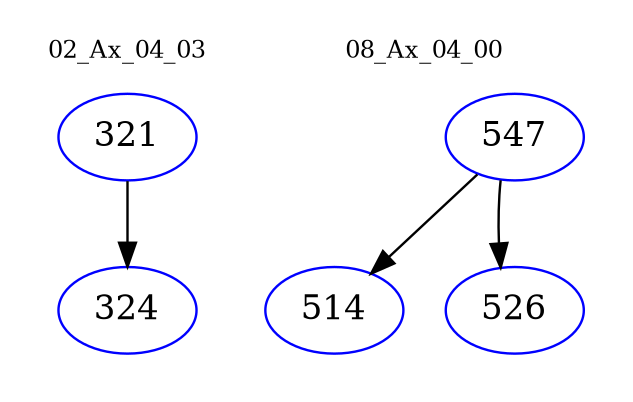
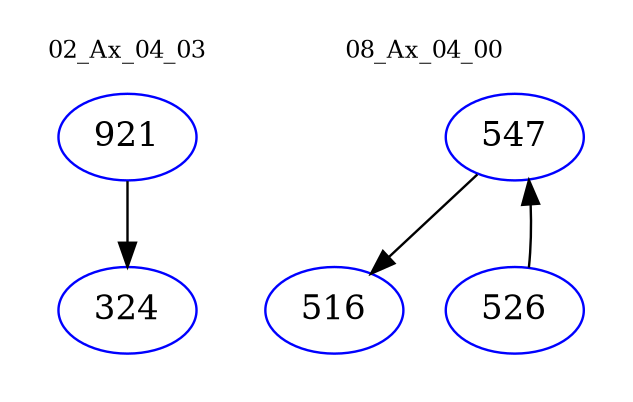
node "321": label "321" -> "921"
edge "547" -> "526": reversed
node "514": label "514" -> "516"
